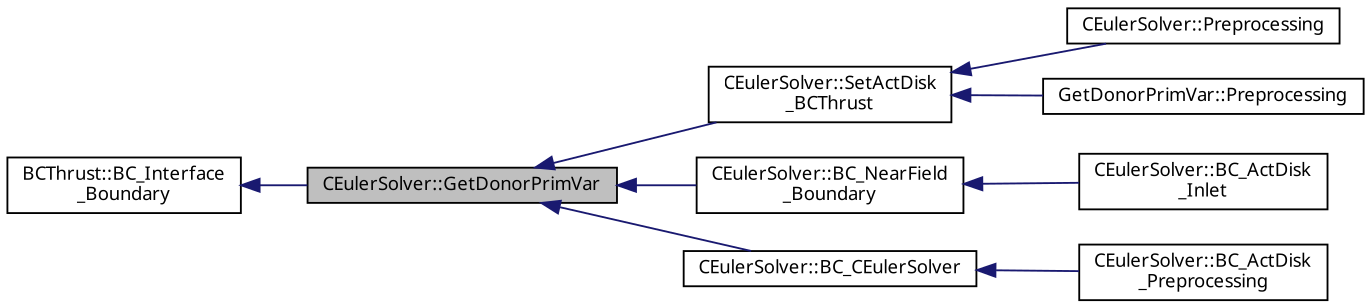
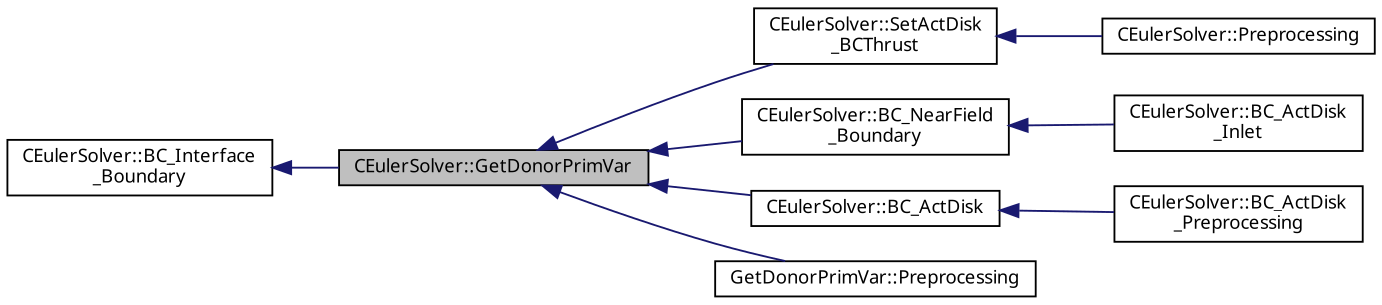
edge "GetDonorPrimVar::Preprocessing" -> "CEulerSolver::SetActDisk _BCThrust": now "GetDonorPrimVar::Preprocessing" -> "CEulerSolver::GetDonorPrimVar"
node "BCThrust::BC_Interface _Boundary": label "BCThrust::BC_Interface _Boundary" -> "CEulerSolver::BC_Interface _Boundary"
node "CEulerSolver::BC_CEulerSolver": label "CEulerSolver::BC_CEulerSolver" -> "CEulerSolver::BC_ActDisk"
